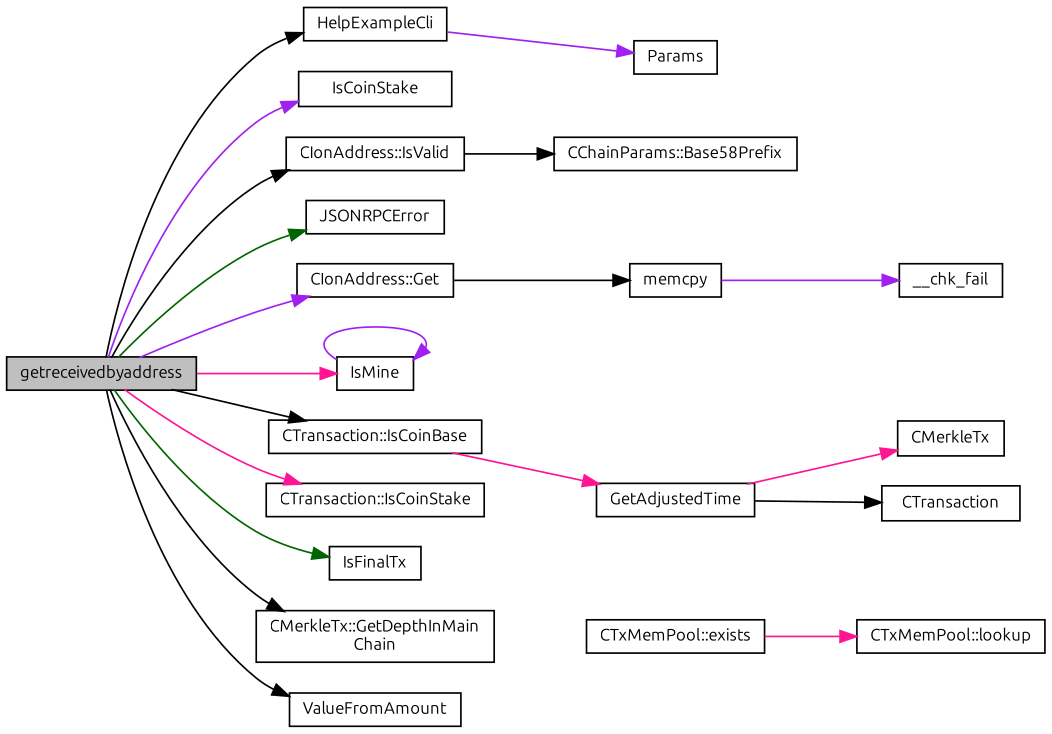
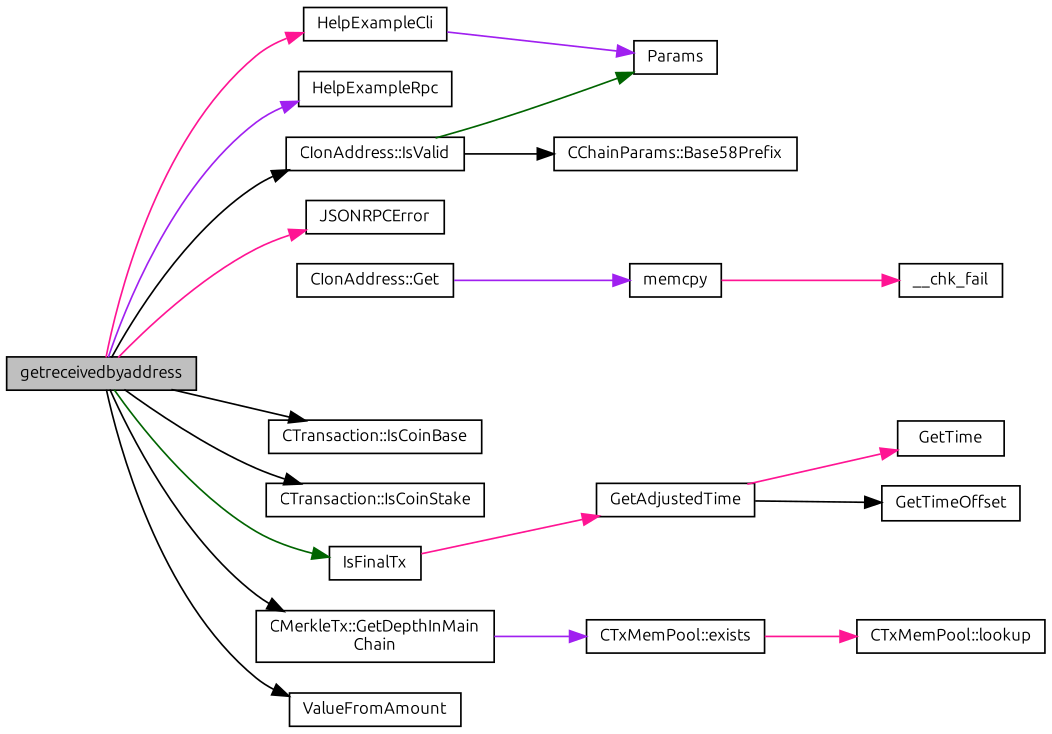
node "IsCoinStake": label "IsCoinStake" -> "HelpExampleRpc"
edge "CIonAddress::IsValid" -> "Params": added
edge "getreceivedbyaddress" -> "HelpExampleCli": color black -> deeppink
edge "CIonAddress::Get" -> "memcpy": color black -> purple
edge "memcpy" -> "__chk_fail": color purple -> deeppink
edge "getreceivedbyaddress" -> "JSONRPCError": color darkgreen -> deeppink
edge "getreceivedbyaddress" -> "CIonAddress::Get": removed
node "IsMine": removed
node "CMerkleTx": label "CMerkleTx" -> "GetTime"
edge "getreceivedbyaddress" -> "CTransaction::IsCoinStake": color deeppink -> black
edge "CTransaction::IsCoinBase" -> "GetAdjustedTime": now "IsFinalTx" -> "GetAdjustedTime"
node "CTransaction": label "CTransaction" -> "GetTimeOffset"
edge "CMerkleTx::GetDepthInMain Chain" -> "CTxMemPool::exists": added
